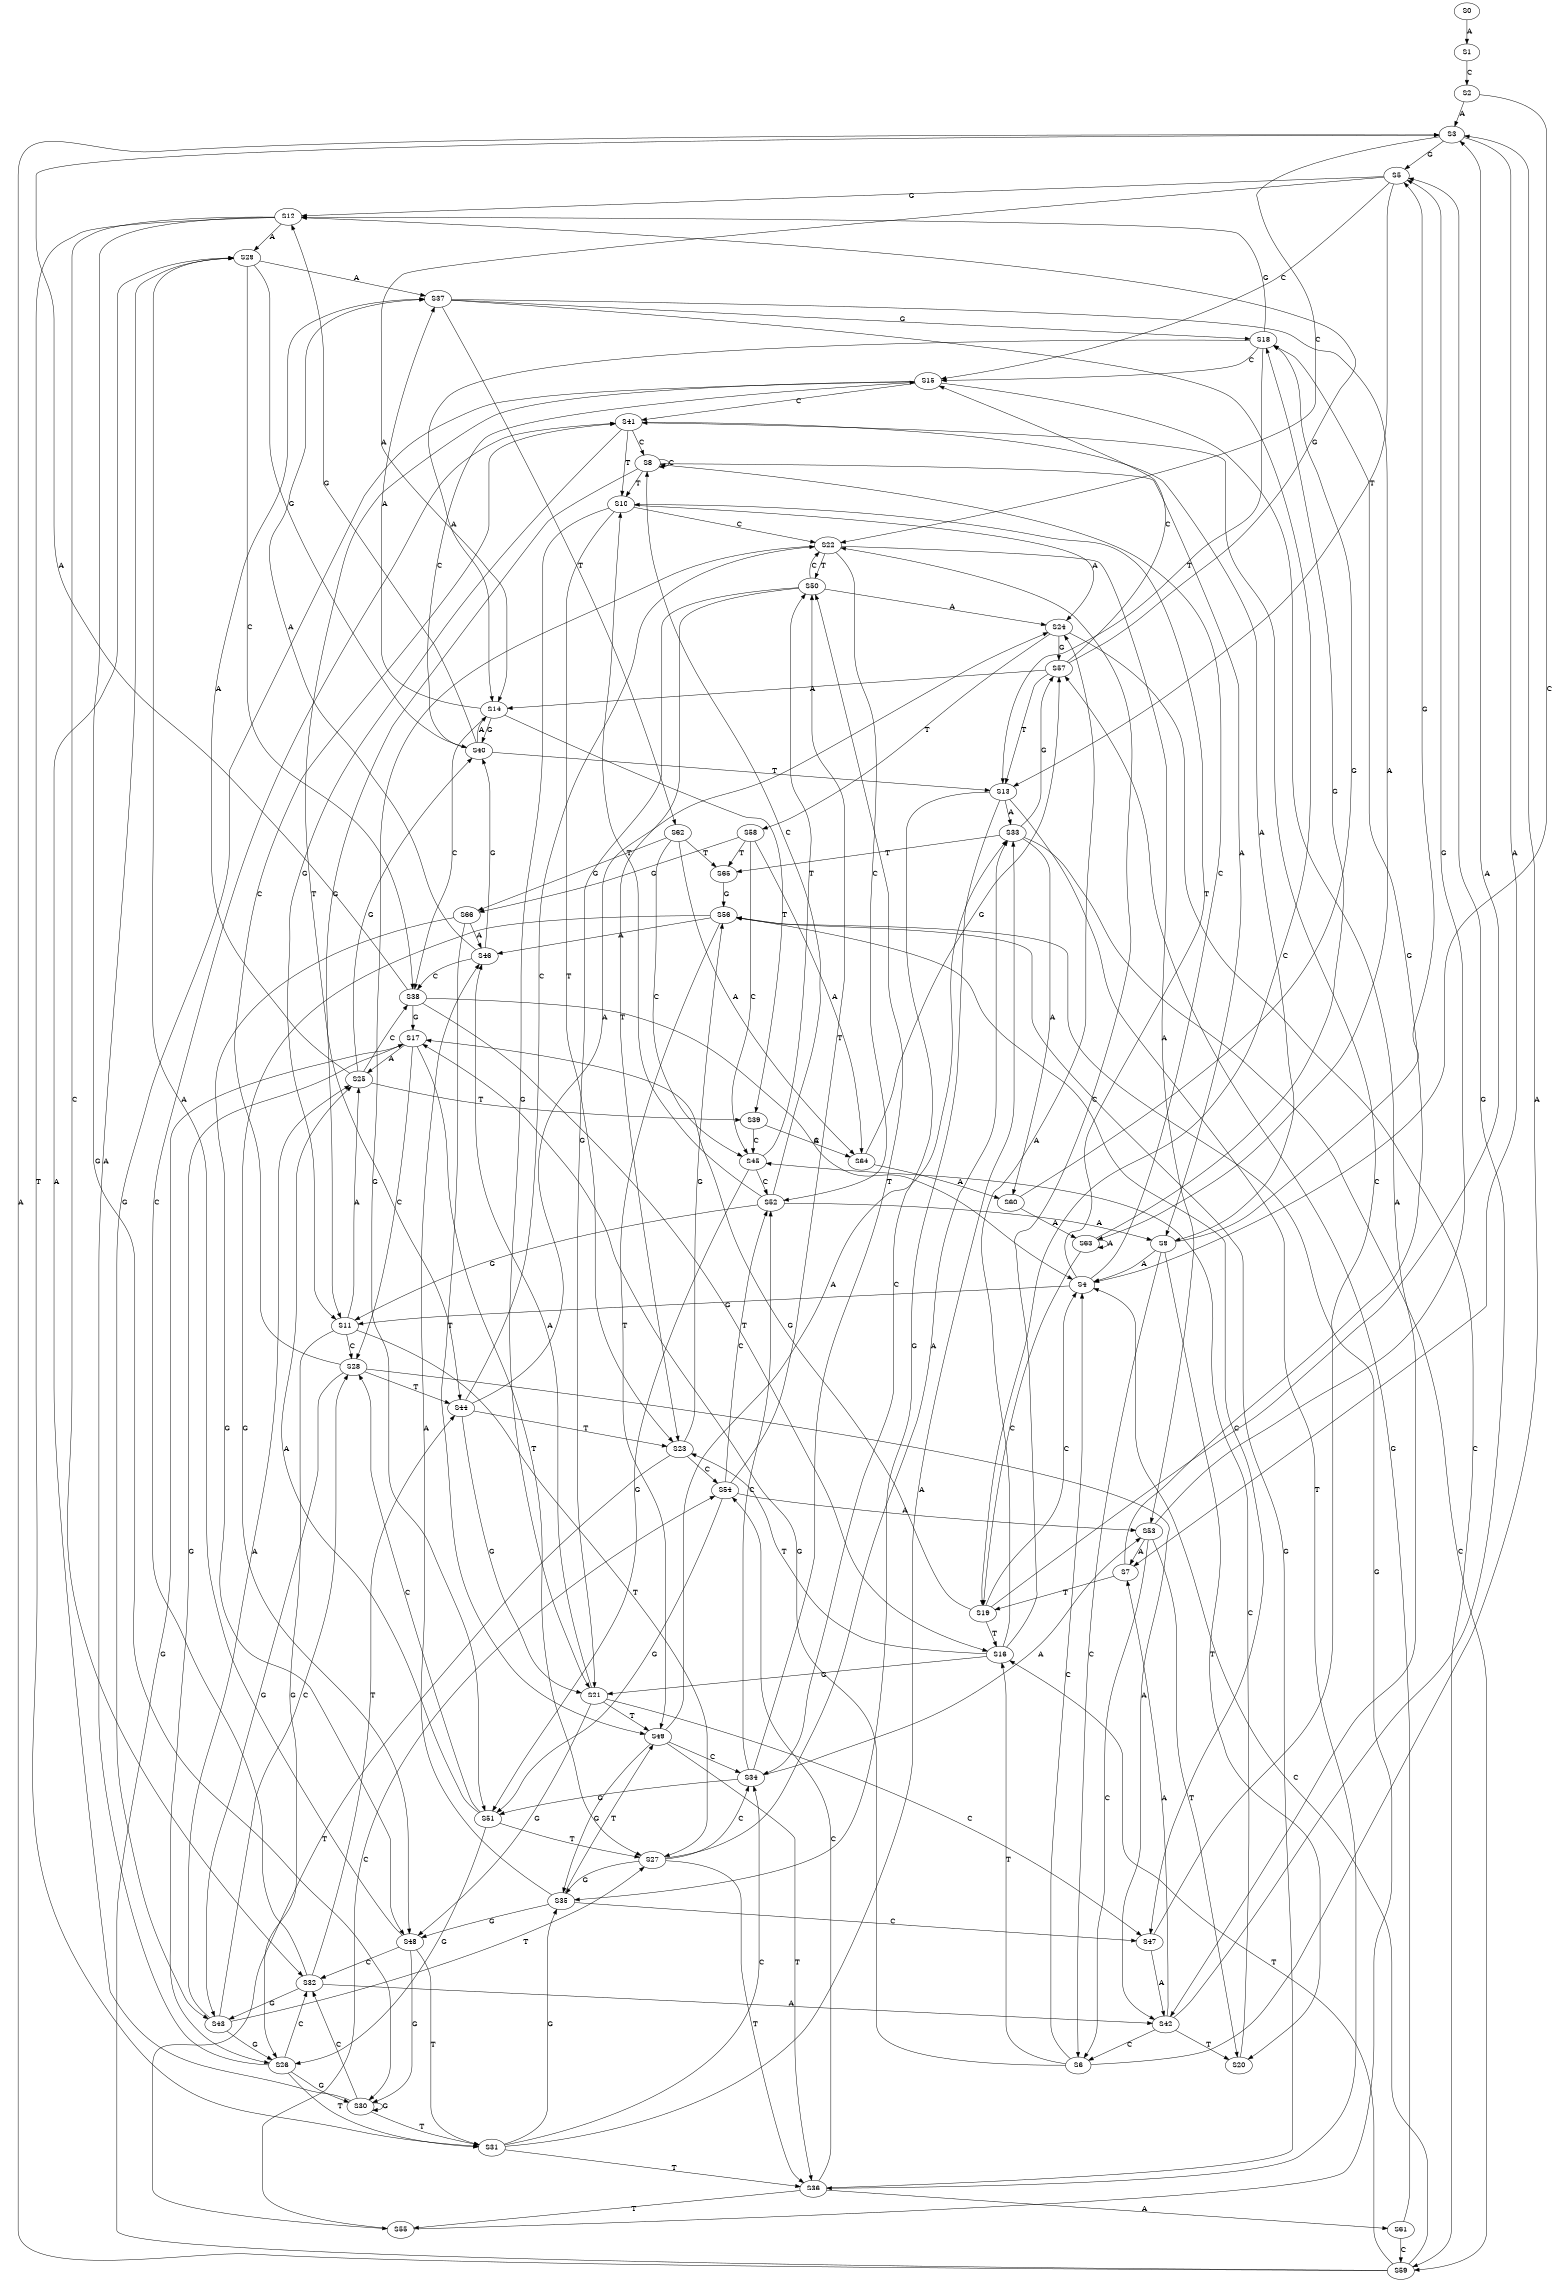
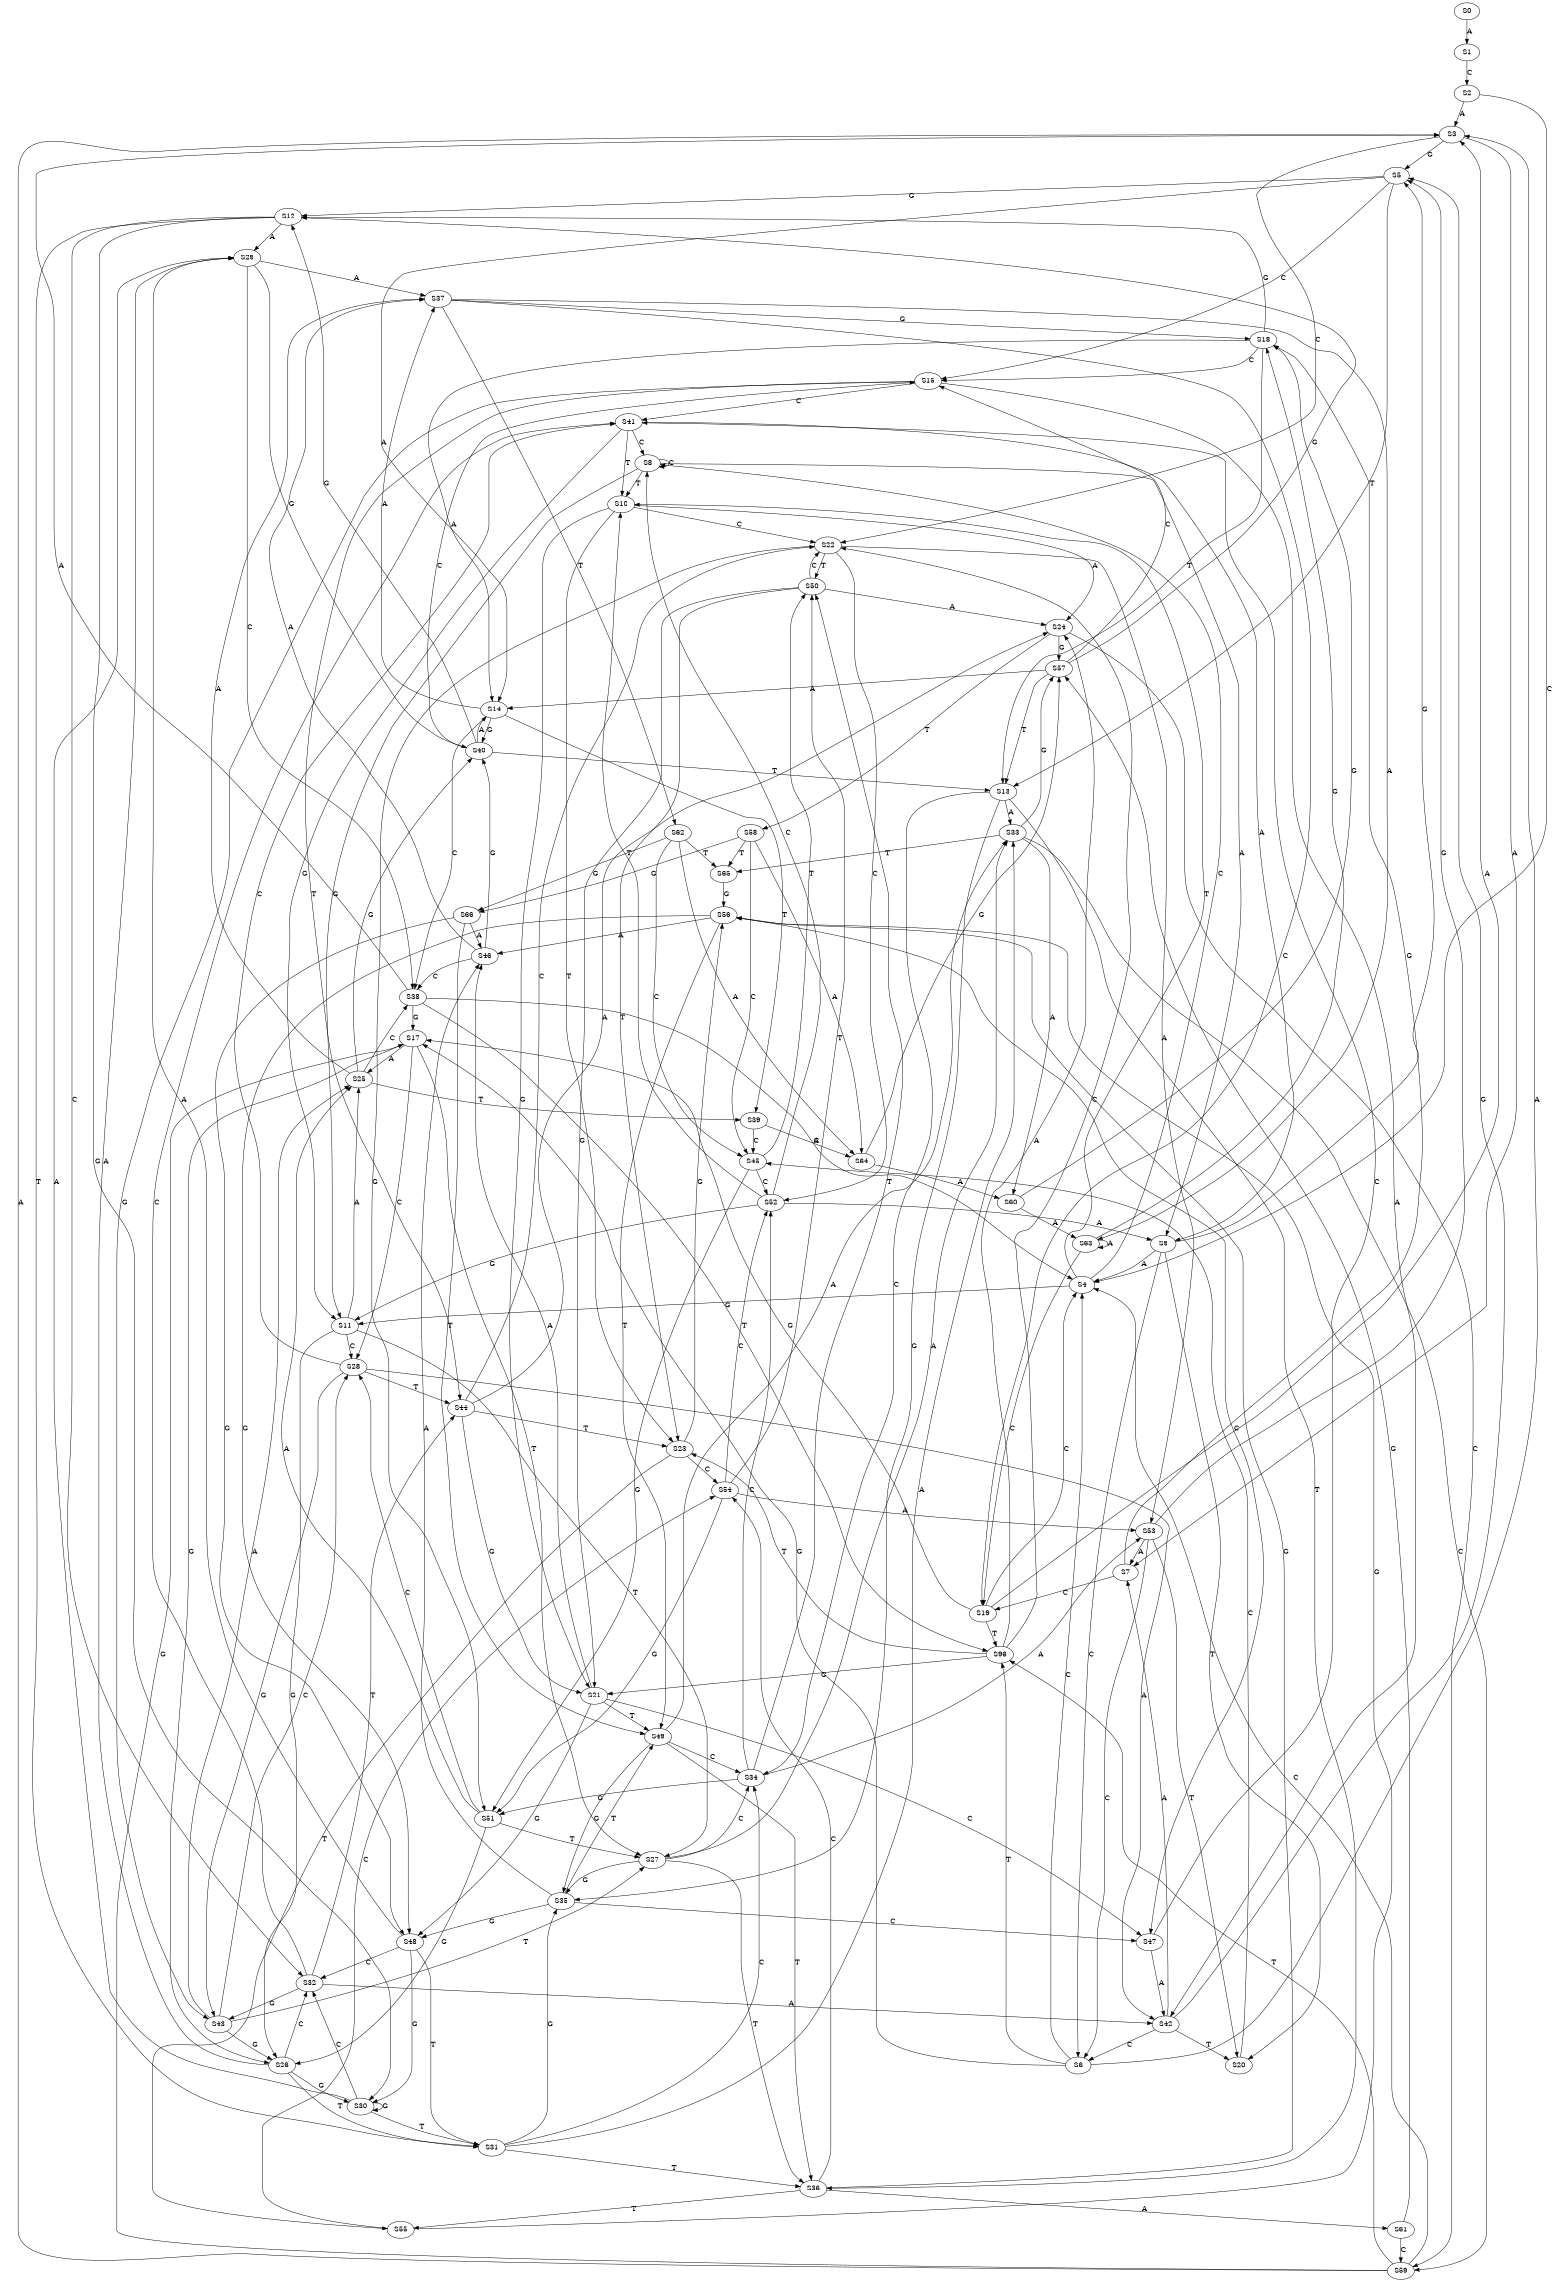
edge "S7" -> "S19": label "T" -> "C"
node "S16": label "S16" -> "S96"
